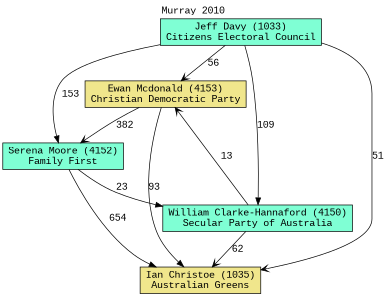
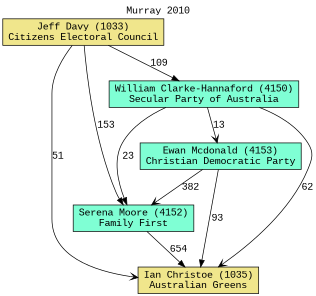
node "Jeff Davy (1033) Citizens Electoral Council": fillcolor aquamarine -> khaki
edge "Jeff Davy (1033) Citizens Electoral Council" -> "Ewan Mcdonald (4153) Christian Democratic Party": removed, label "56"
node "Ewan Mcdonald (4153) Christian Democratic Party": fillcolor khaki -> aquamarine
edge "Serena Moore (4152) Family First" -> "William Clarke-Hannaford (4150) Secular Party of Australia": reversed
